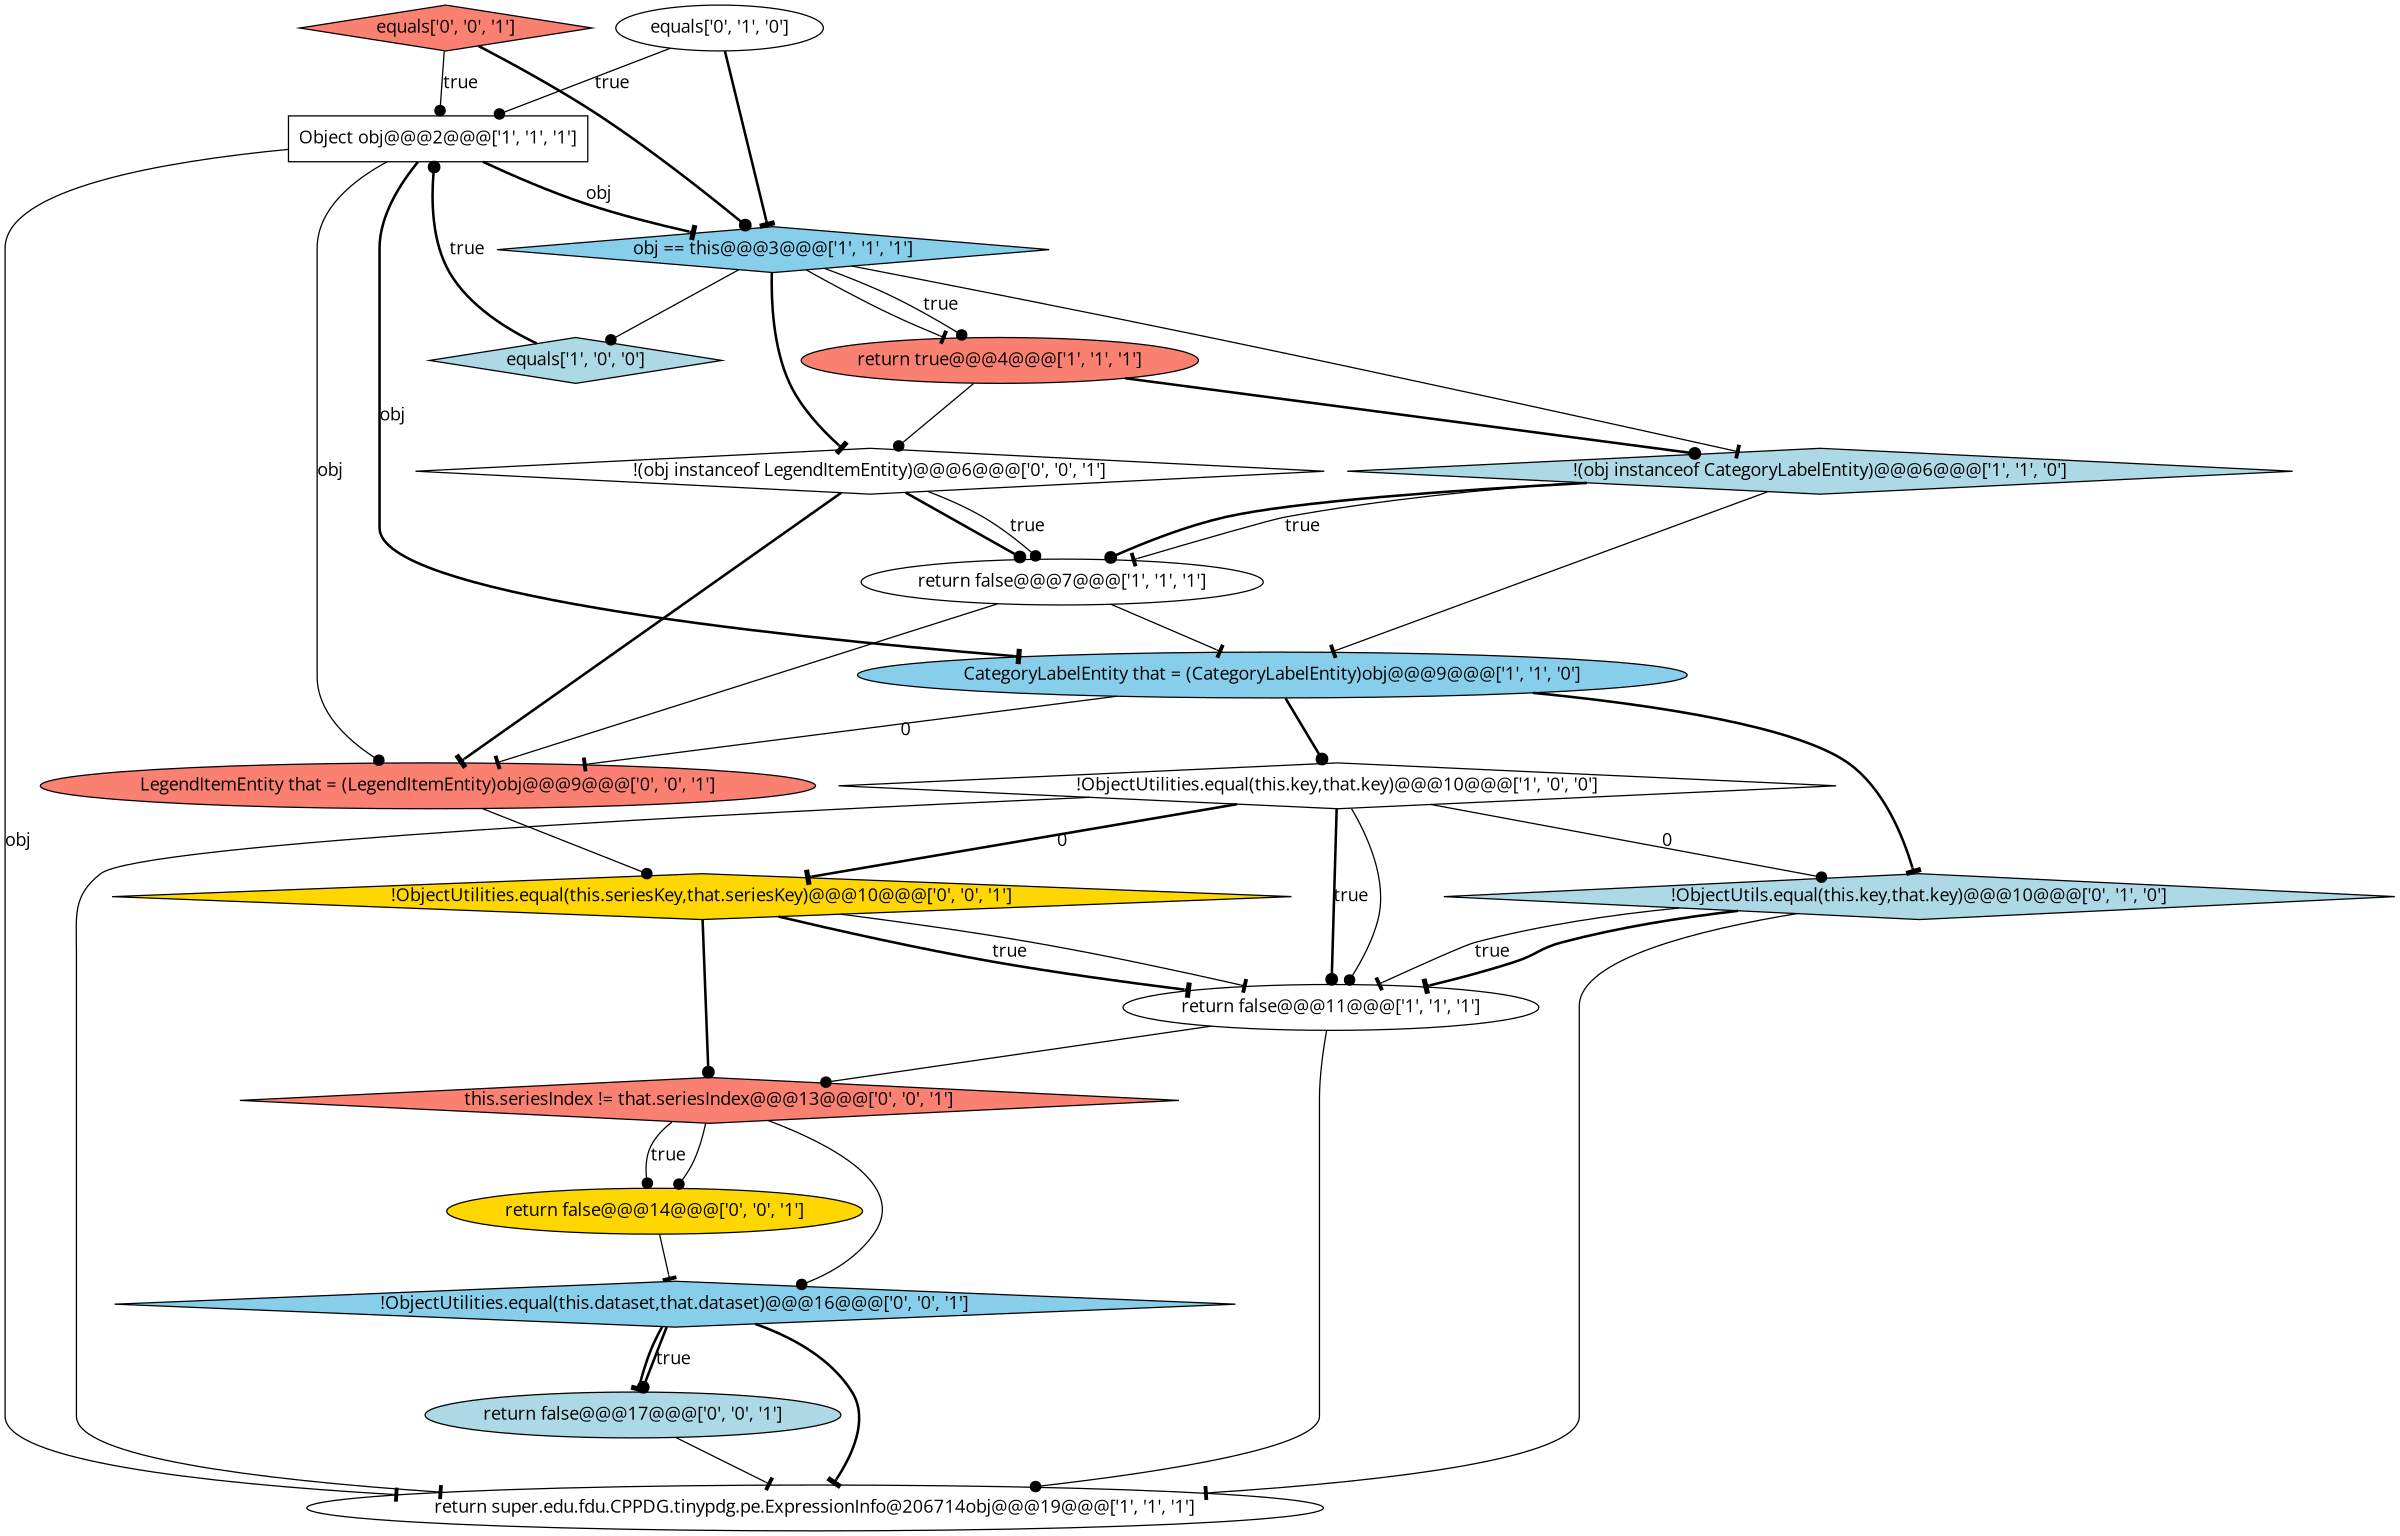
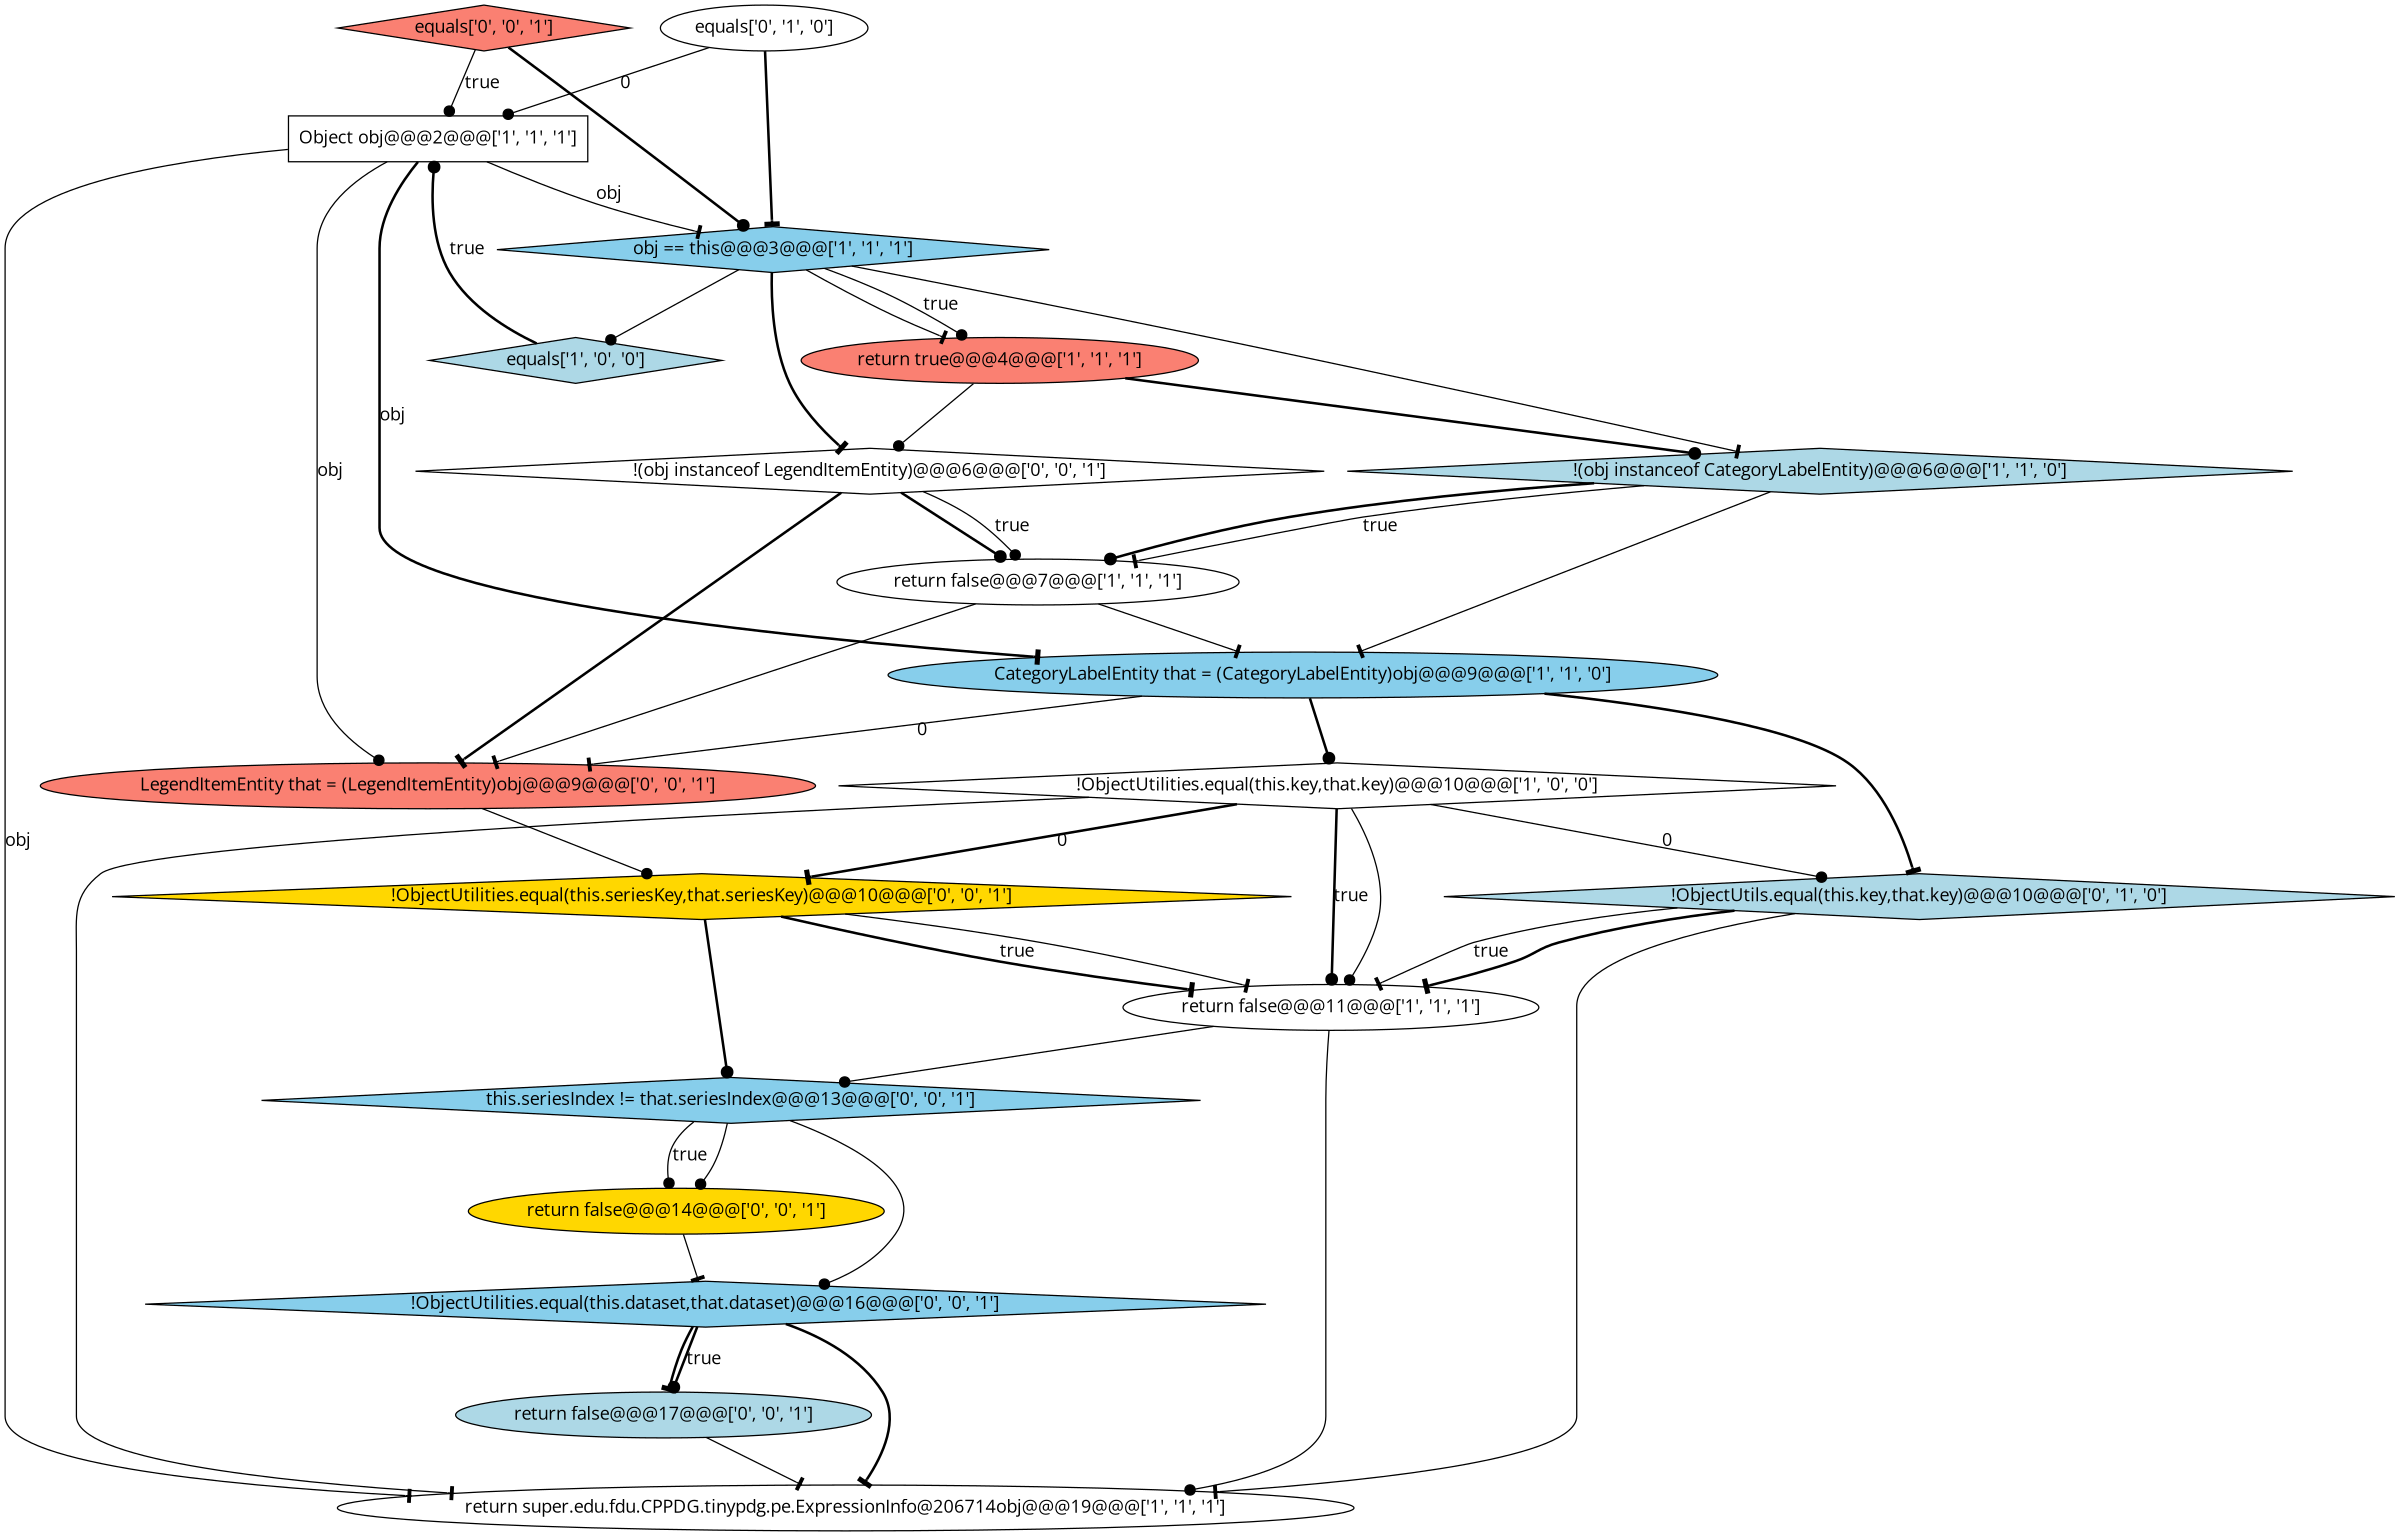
edge "equals['0', '1', '0']" -> "Object obj@@@2@@@['1', '1', '1']": label "true" -> "0"
edge "Object obj@@@2@@@['1', '1', '1']" -> "obj == this@@@3@@@['1', '1', '1']": style bold -> solid
node "this.seriesIndex != that.seriesIndex@@@13@@@['0', '0', '1']": fillcolor salmon -> skyblue
